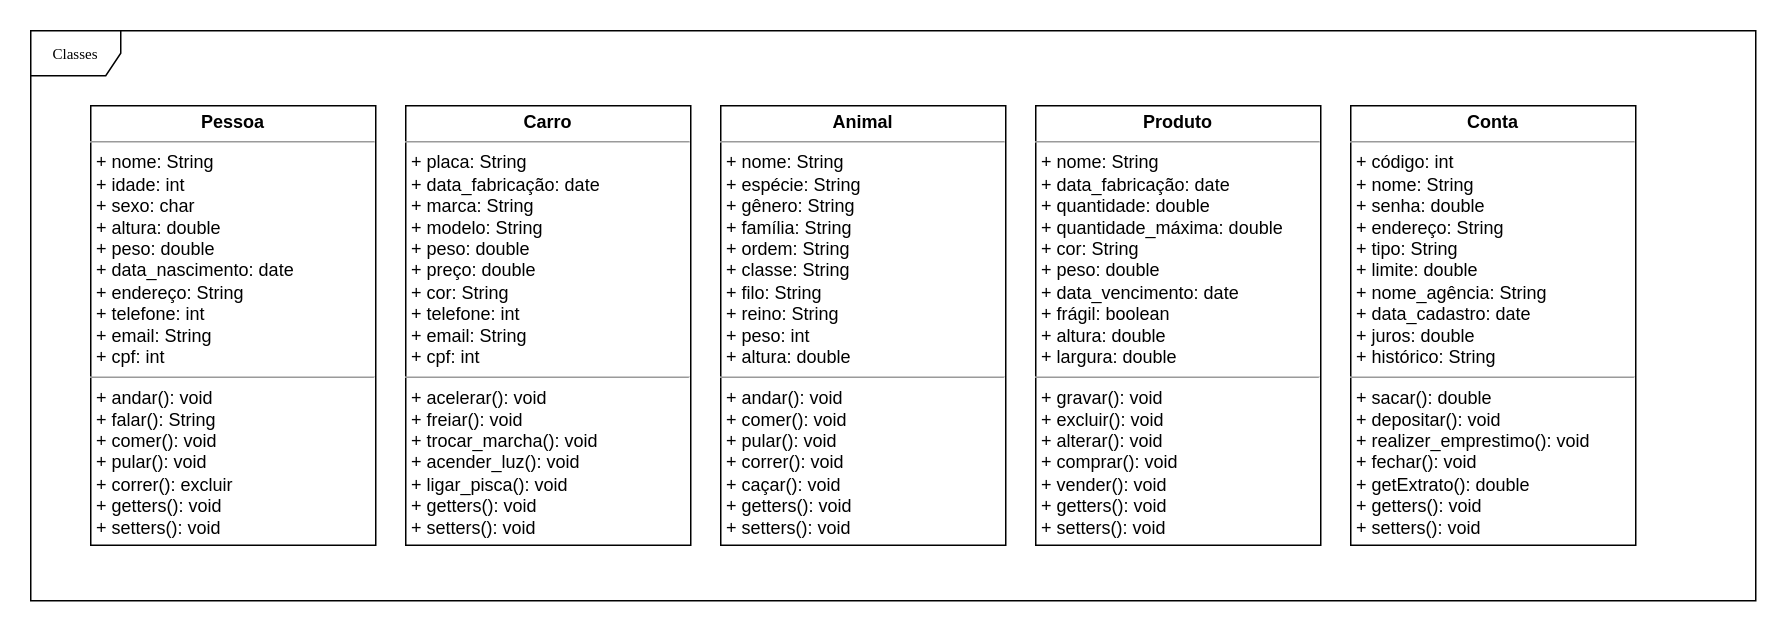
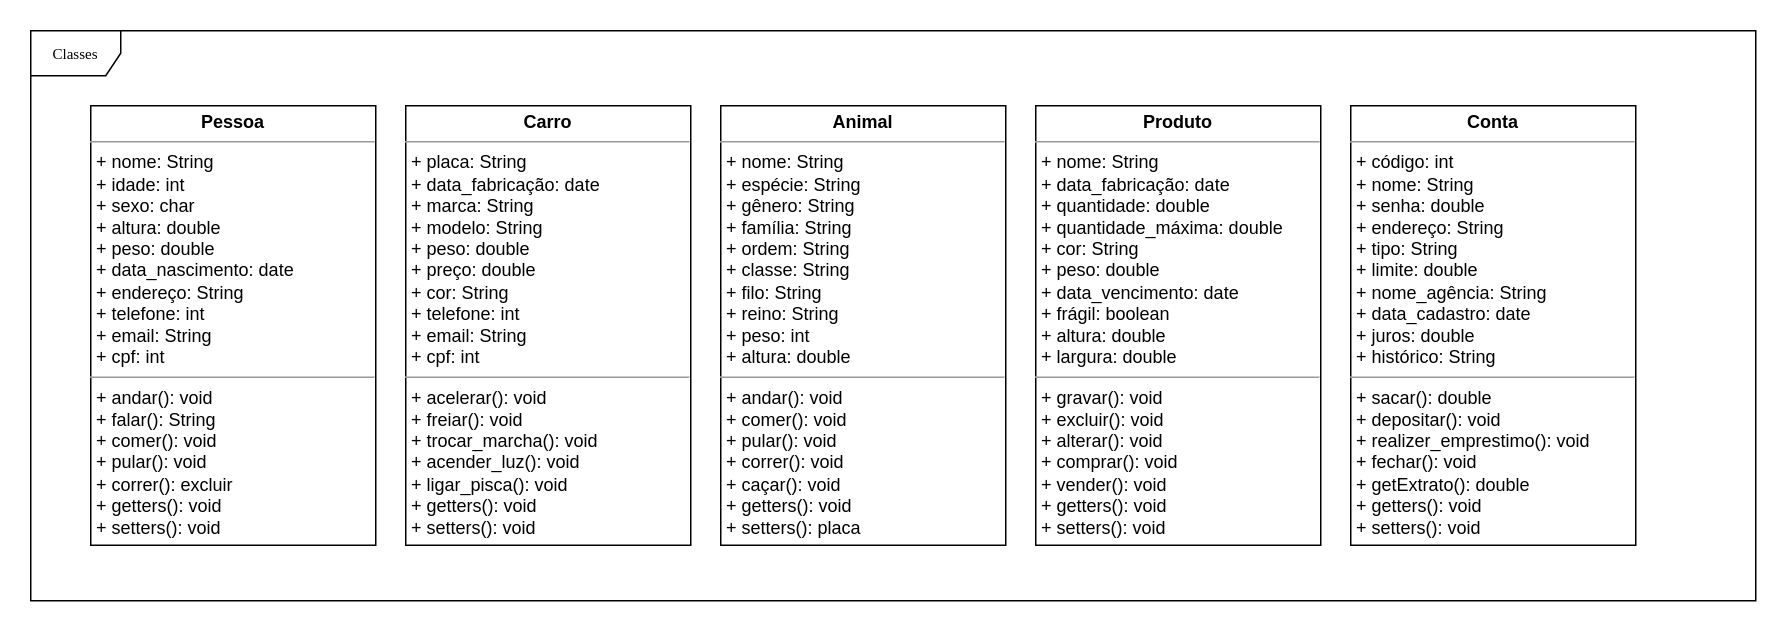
node "Animal + nome: String + espécie: String + gênero: String + família: String + ordem: String + classe: String + filo: String + reino: String + peso: int + altura: double + andar(): void + comer(): void + pular(): void + correr(): void + caçar(): void + getters(): void + setters(): void": label "Animal + nome: String + espécie: String + gênero: String + família: String + ordem: String + classe: String + filo: String + reino: String + peso: int + altura: double + andar(): void + comer(): void + pular(): void + correr(): void + caçar(): void + getters(): void + setters(): void" -> "Animal + nome: String + espécie: String + gênero: String + família: String + ordem: String + classe: String + filo: String + reino: String + peso: int + altura: double + andar(): void + comer(): void + pular(): void + correr(): void + caçar(): void + getters(): void + setters(): placa"
